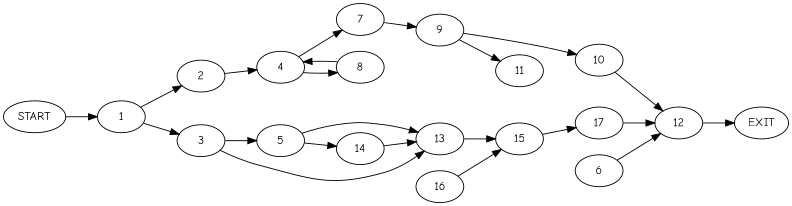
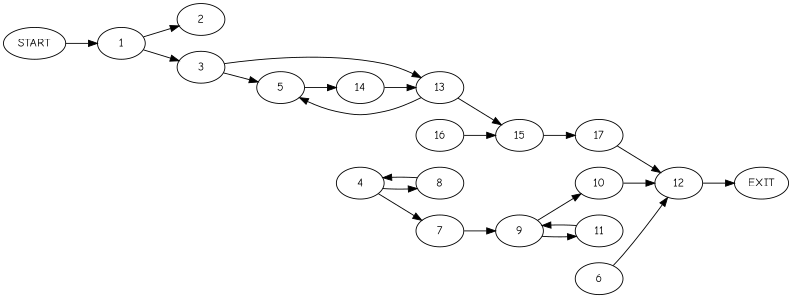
edge "2" -> "4": removed
edge "5" -> "13": reversed
edge "11" -> "9": added
